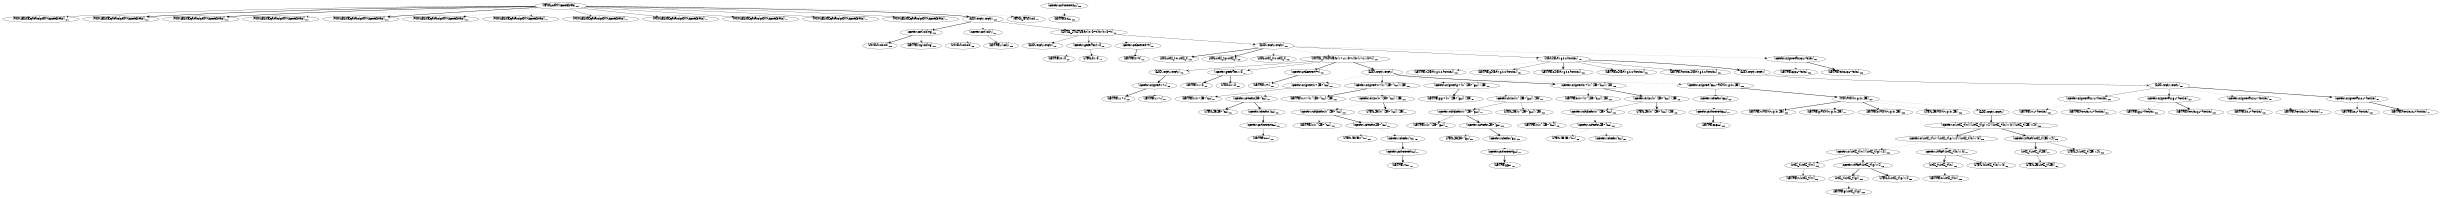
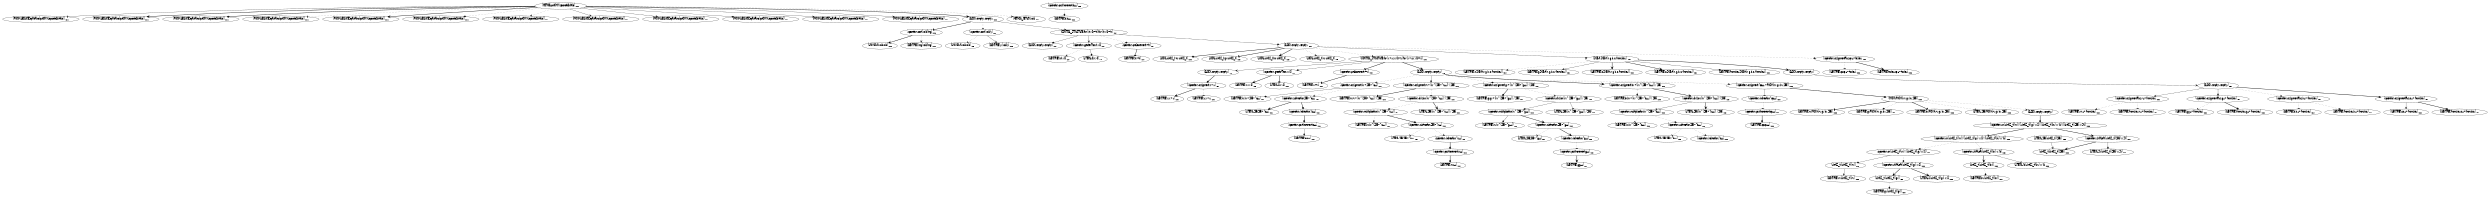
node "(LOCAL,uint32_t bv: uint32_t)": added
edge "(SKEW4,SKEW4(r, g, b, a, fromskew))" -> "(IDENTIFIER,a,SKEW4(r, g, b, a, fromskew))": style solid -> bold
edge "(uint32_t,(uint32_t)(255))" -> "(LITERAL,255,(uint32_t)(255))": reversed
